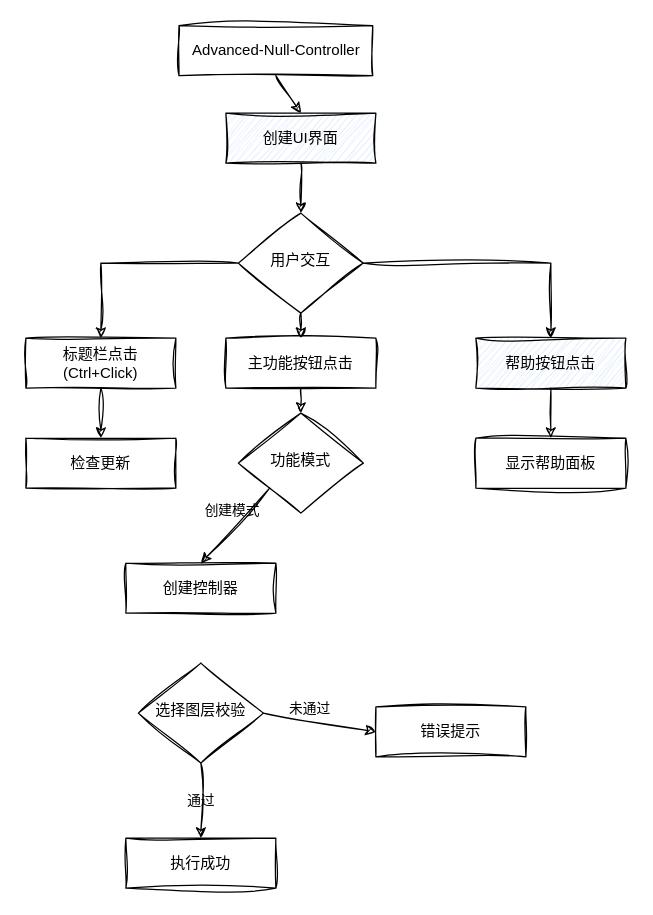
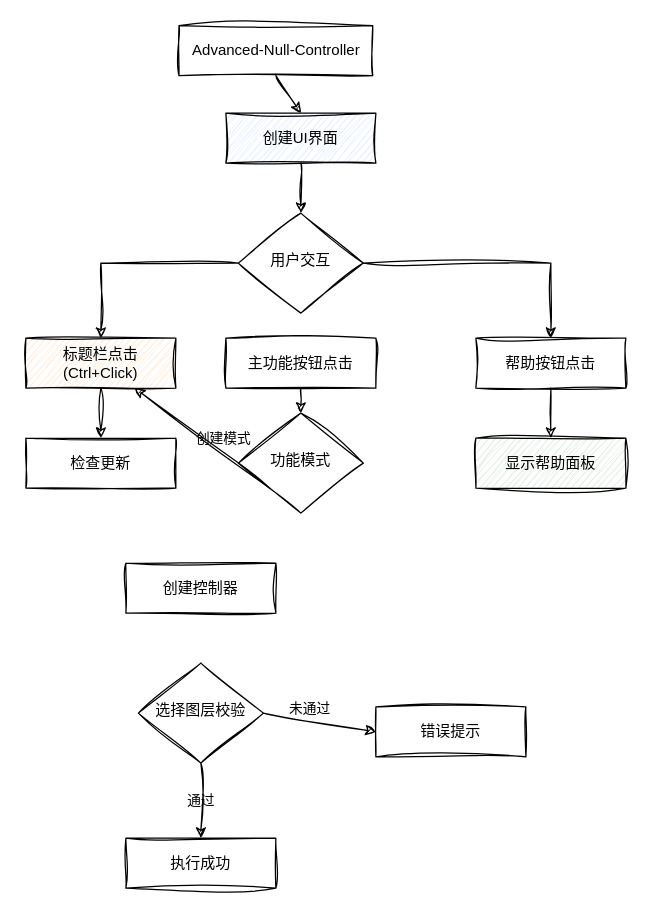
edge "用户交互" -> "主功能按钮点击": removed
node "标题栏点击 (Ctrl+Click)": fillcolor #ffffff -> #ffe6cc
node "帮助按钮点击": fillcolor #dae8fc -> #ffffff
node "显示帮助面板": fillcolor #ffffff -> #d5e8d4
edge "功能模式" -> "创建控制器": now "功能模式" -> "标题栏点击 (Ctrl+Click)"
